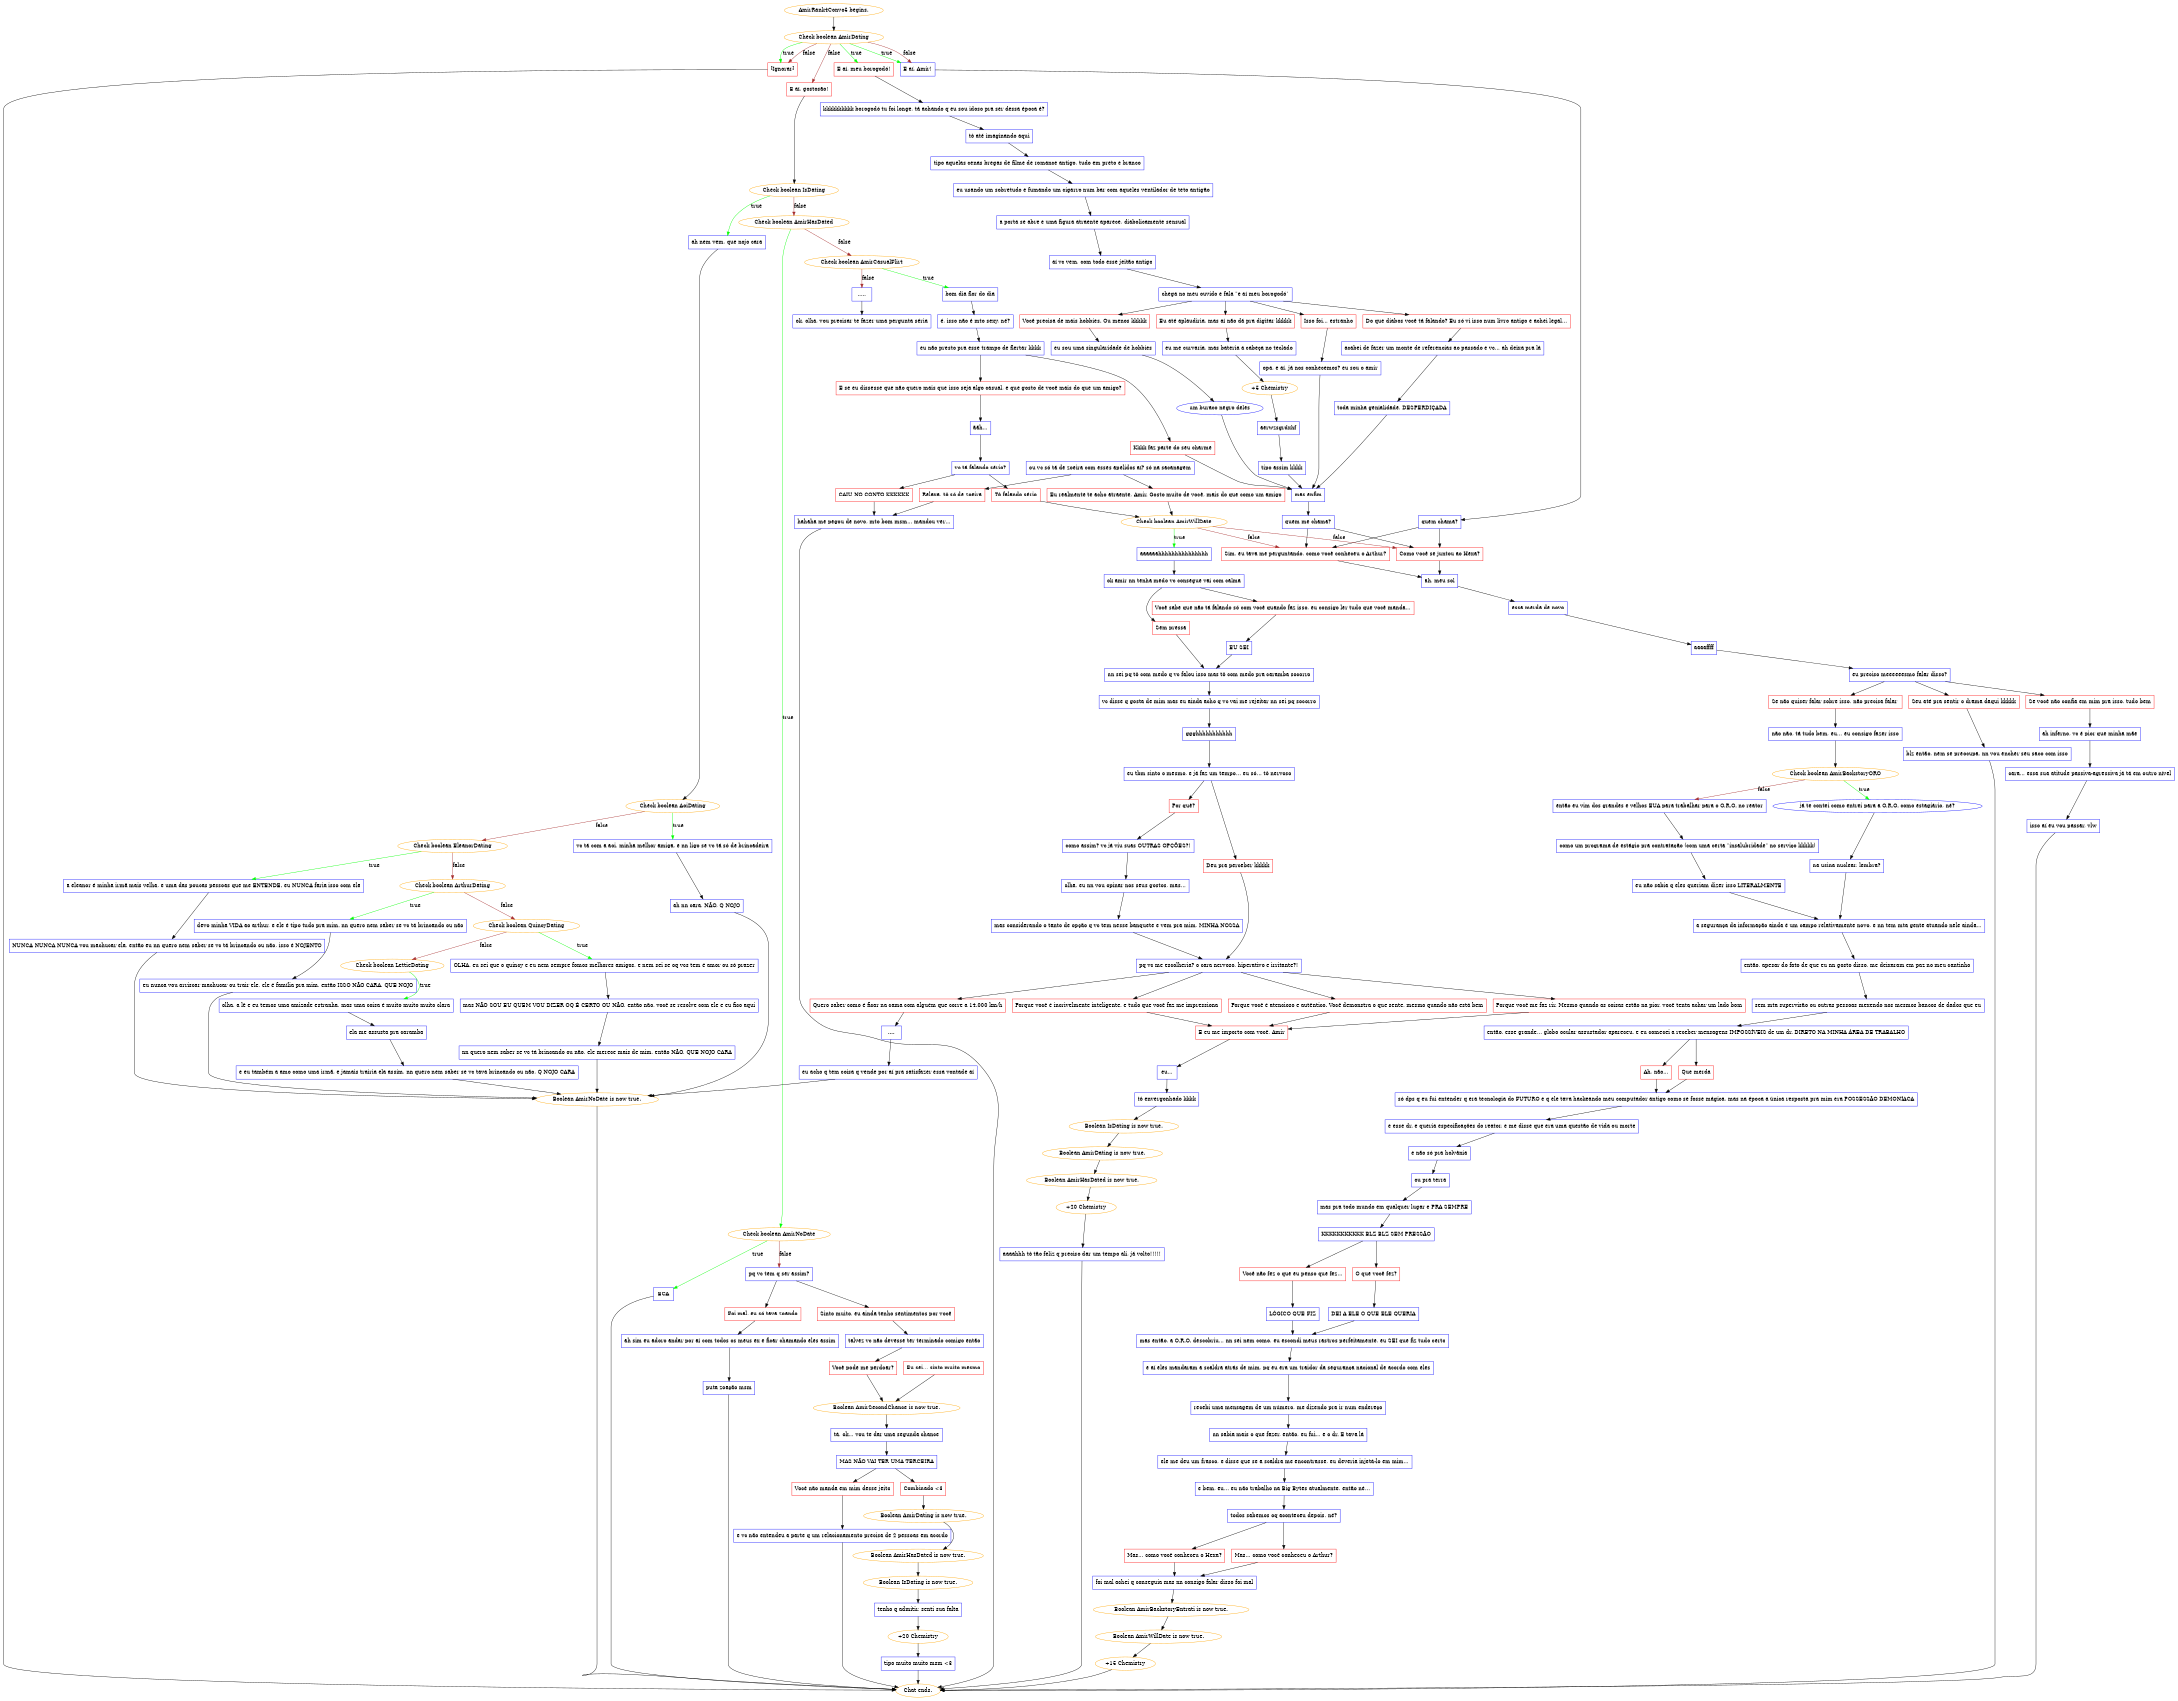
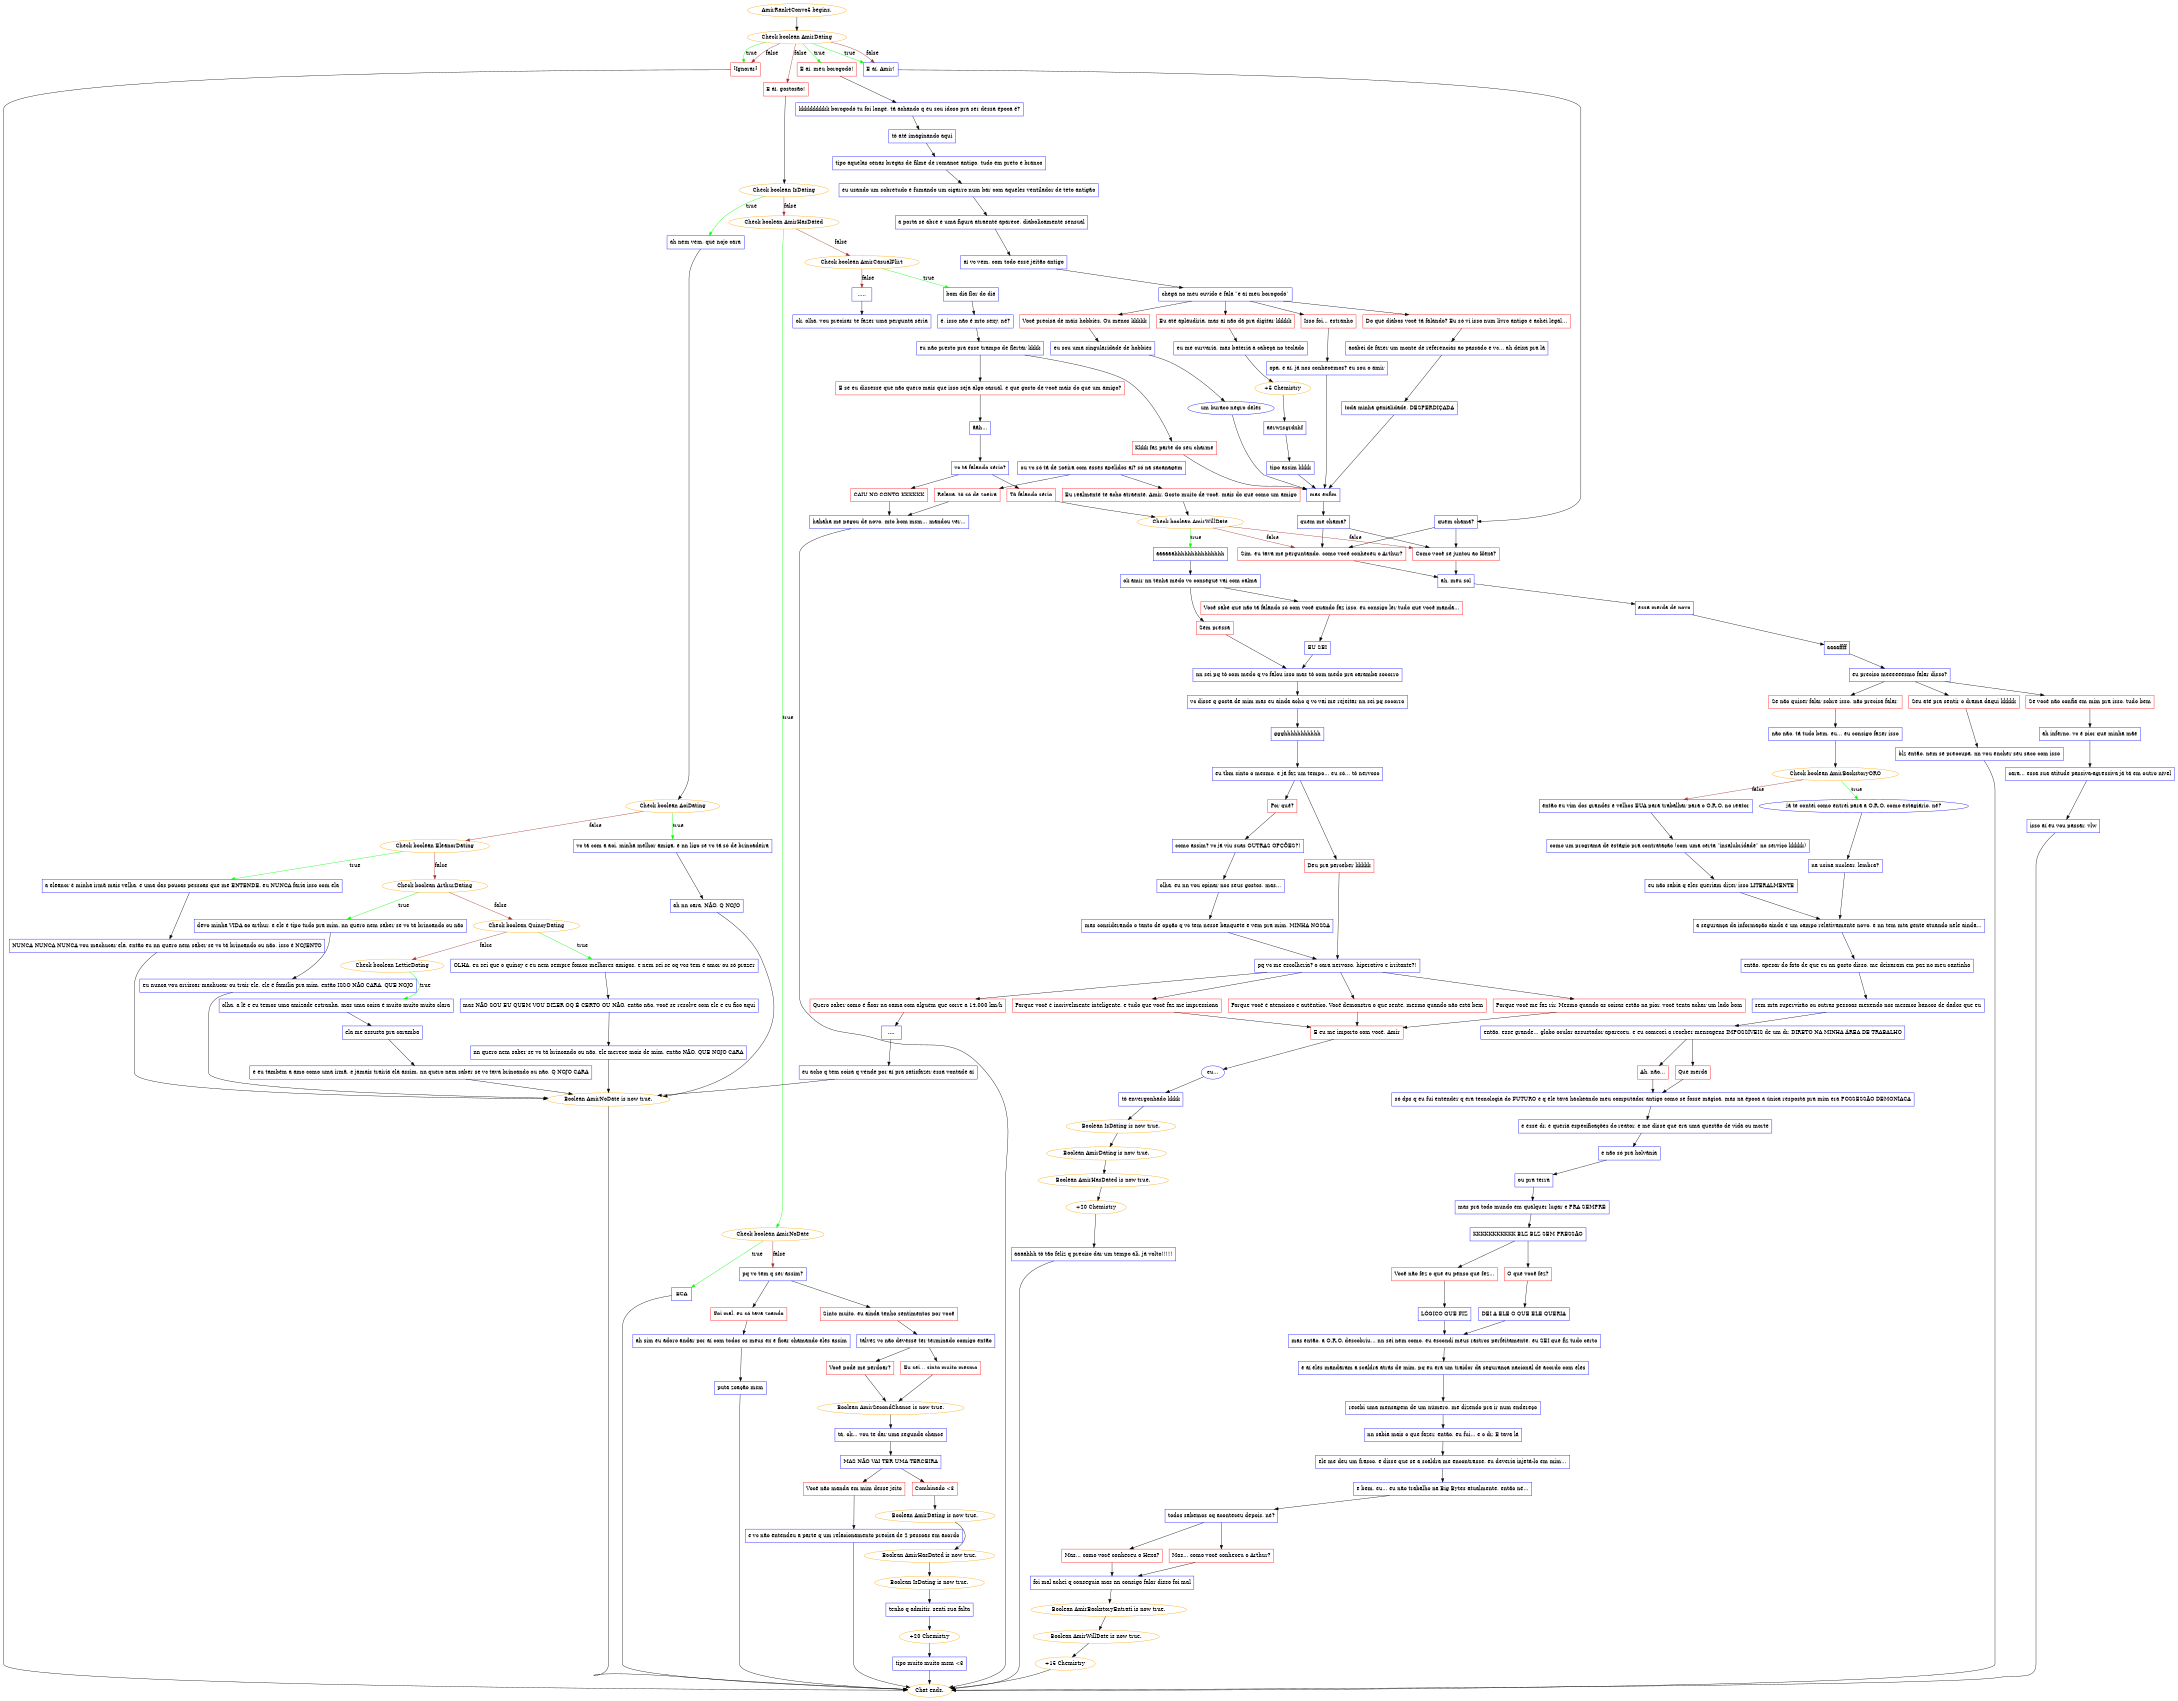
node "eu…": shape box -> ellipse
edge "talvez vc não devesse ter terminado comigo então" -> "Eu sei… sinto muito mesmo": added
